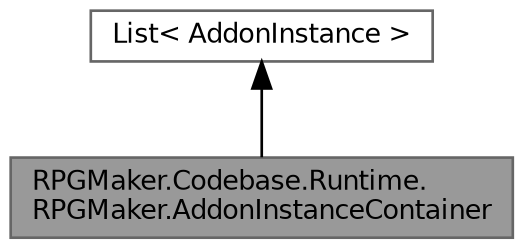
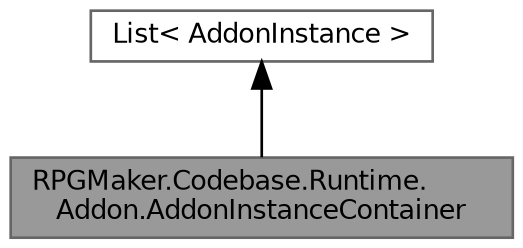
node "RPGMaker.Codebase.Runtime. RPGMaker.AddonInstanceContainer": label "RPGMaker.Codebase.Runtime. RPGMaker.AddonInstanceContainer" -> "RPGMaker.Codebase.Runtime. Addon.AddonInstanceContainer"
